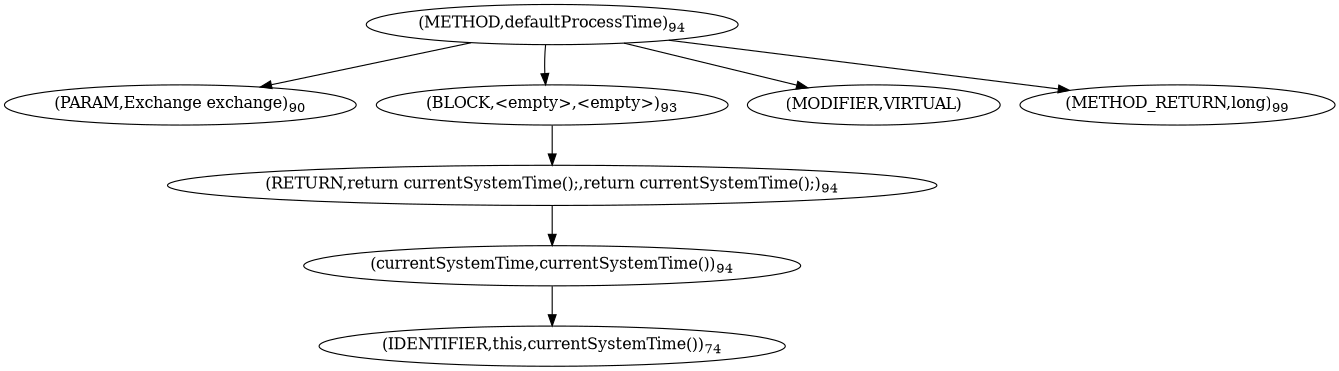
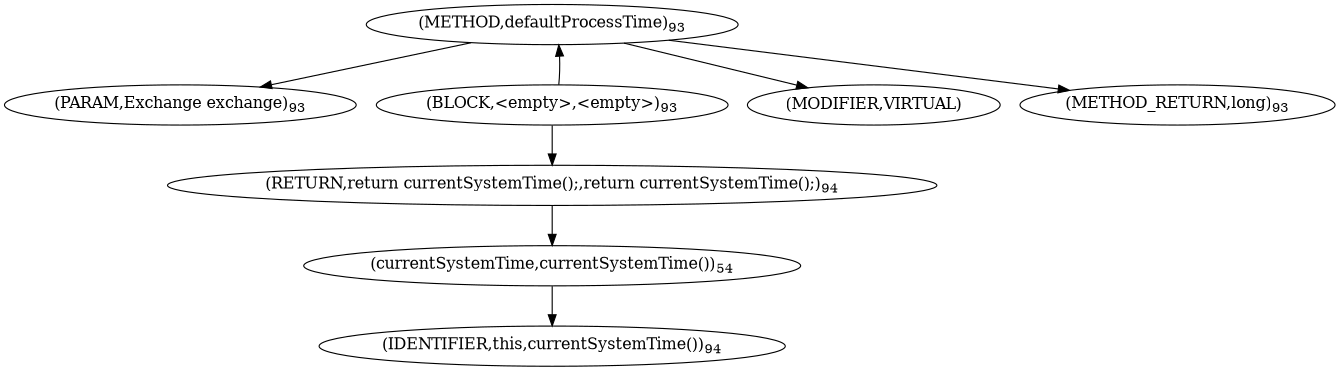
node "(METHOD,defaultProcessTime)": text "94" -> "93"
edge "(METHOD,defaultProcessTime)" -> "(BLOCK,<empty>,<empty>)": reversed
node "(PARAM,Exchange exchange)": text "90" -> "93"
node "(METHOD_RETURN,long)": text "99" -> "93"
node "(currentSystemTime,currentSystemTime())": text "94" -> "54"
node "(IDENTIFIER,this,currentSystemTime())": text "74" -> "94"
